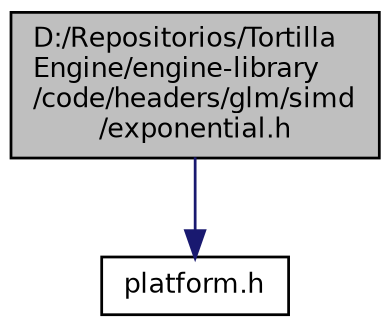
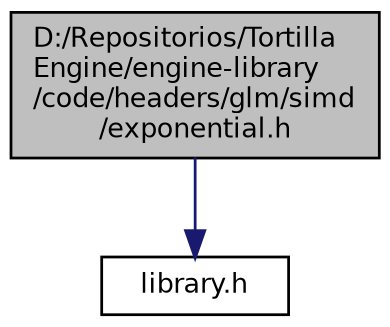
node "platform.h": label "platform.h" -> "library.h"
